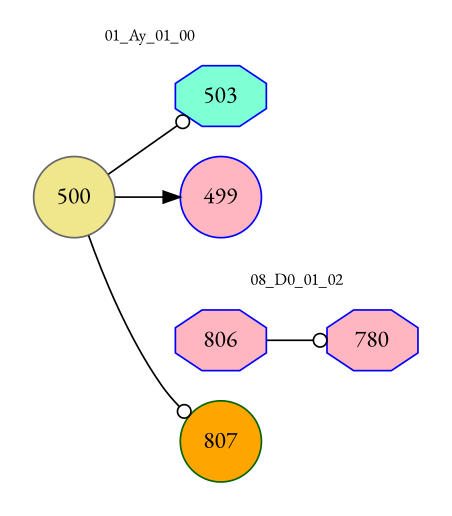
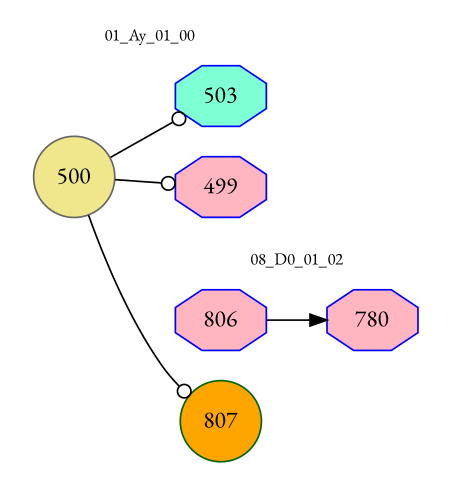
edge "500" -> "499": arrowhead normal -> odot
node "499": shape circle -> octagon
edge "806" -> "780": arrowhead odot -> normal
